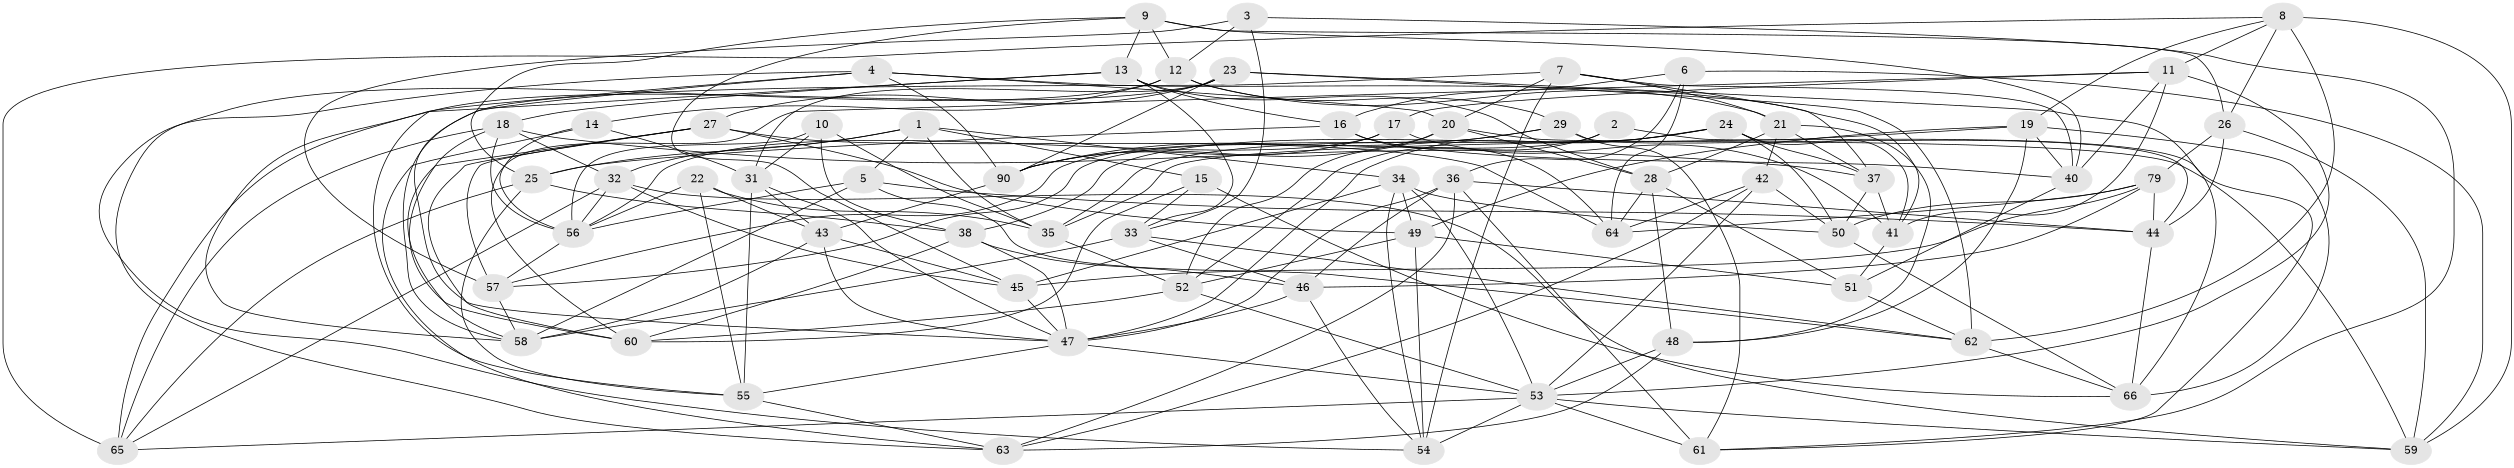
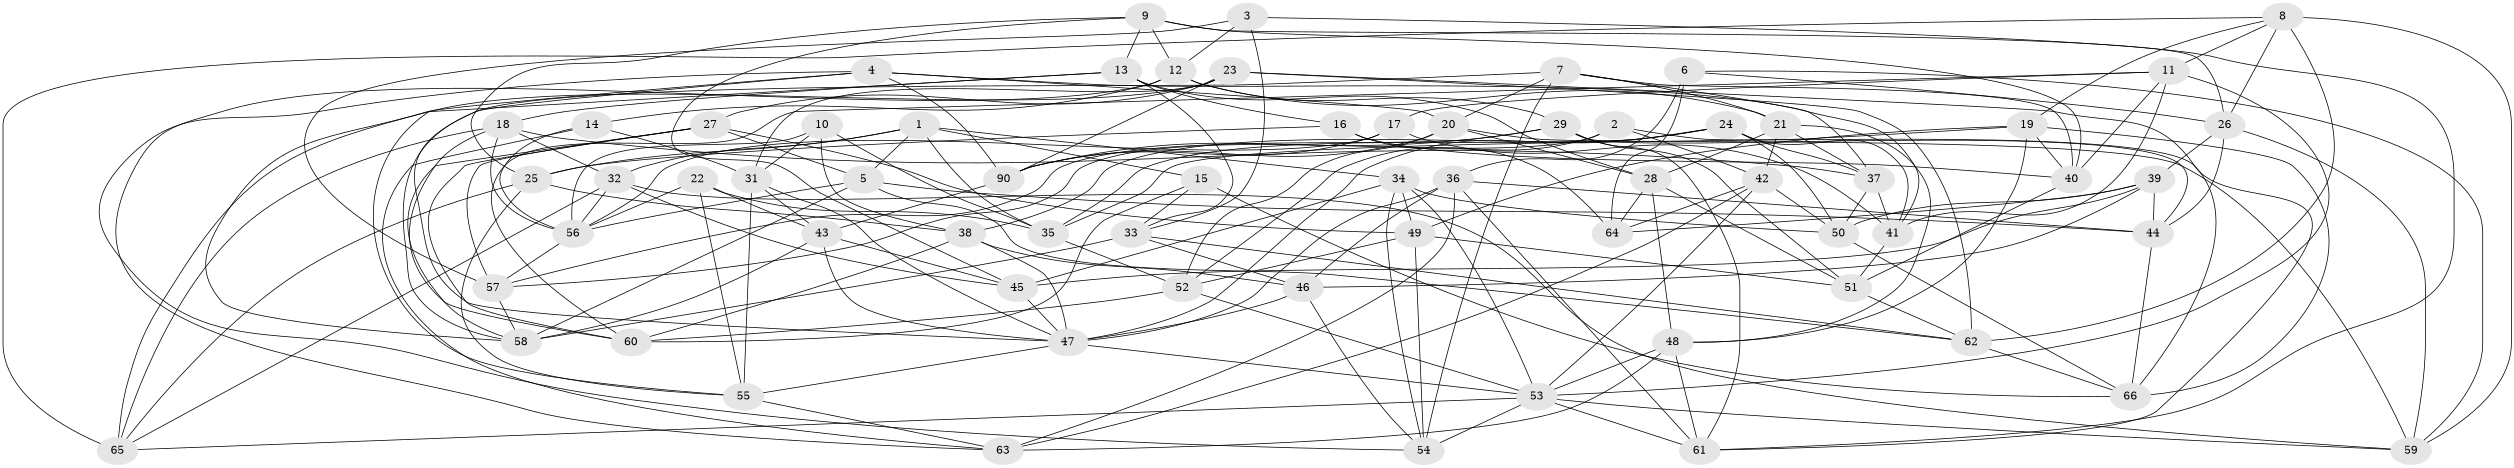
edge "6" -- "16": now "6" -- "26"
edge "27" -- "64": now "27" -- "5"
edge "2" -- "42": added
edge "29" -- "51": added
node "79": label "79" -> "39"
edge "48" -- "61": added
